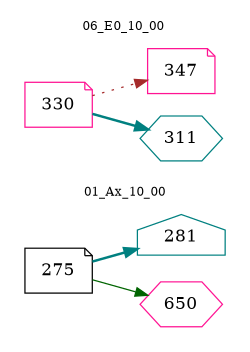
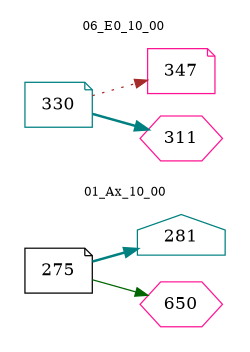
node "330": color deeppink -> teal
node "311": color teal -> deeppink
